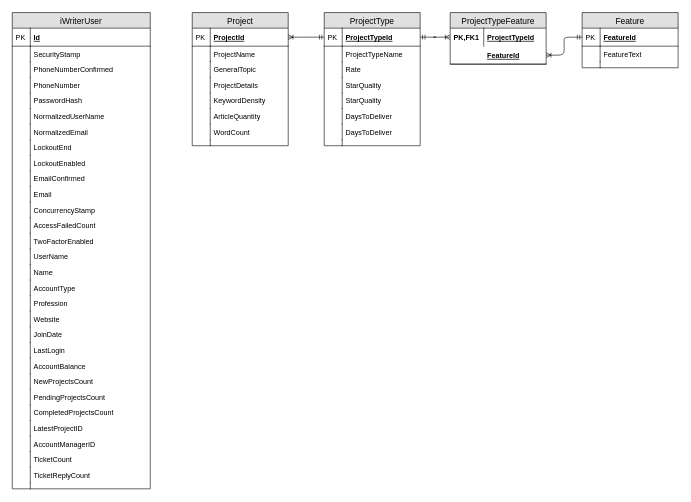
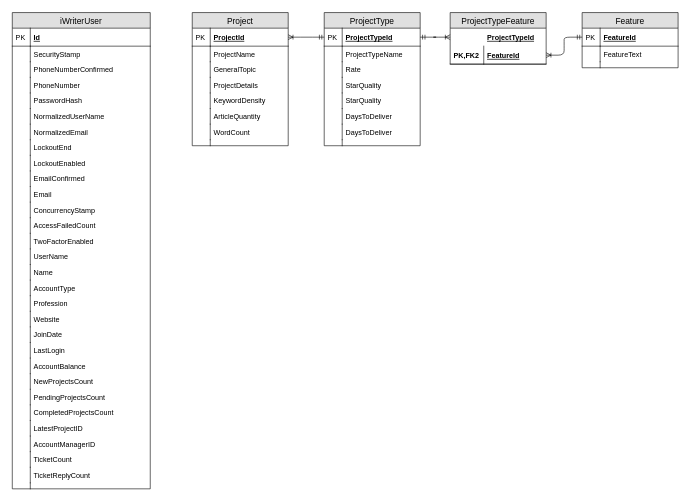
node "PK,FK1": removed
node "PK,FK2": added
